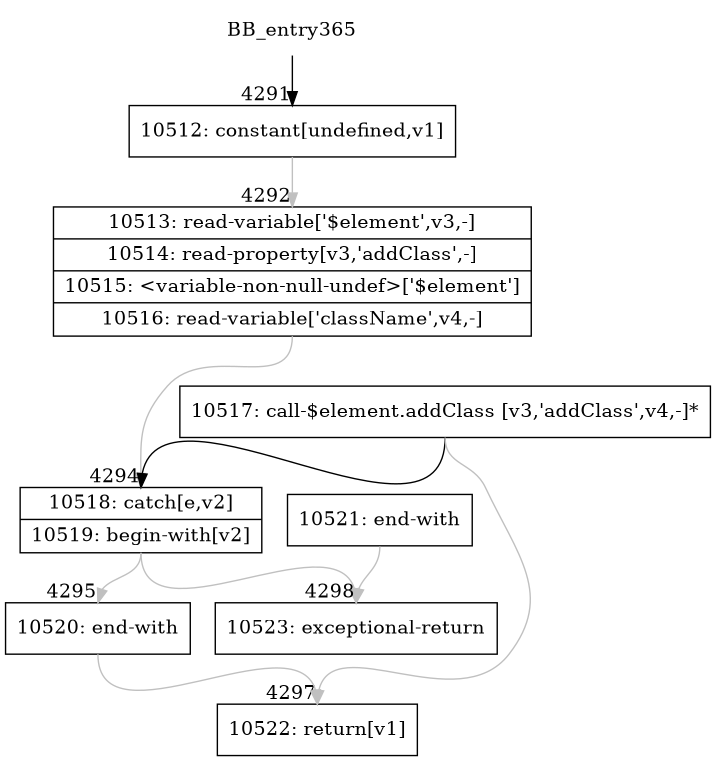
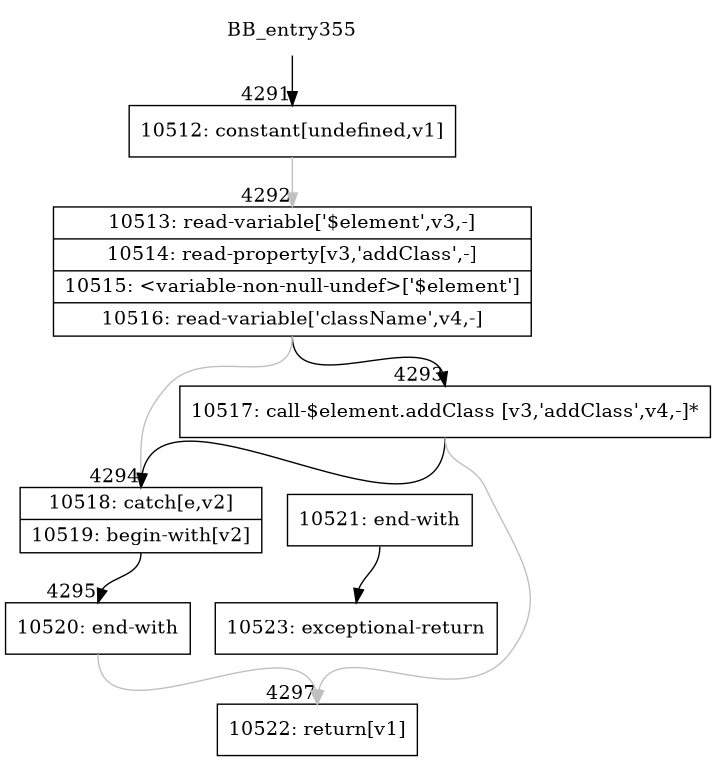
node "BB_entry365": label "BB_entry365" -> "BB_entry355"
edge "10513: read-variable['$element',v3,-]" -> "10517: call-$element.addClass [v3,'addClass',v4,-]*": added
edge "10521: end-with" -> "10523: exceptional-return": color gray -> black
edge "10518: catch[e,v2]" -> "10520: end-with": color gray -> black
edge "10518: catch[e,v2]" -> "10523: exceptional-return": removed
